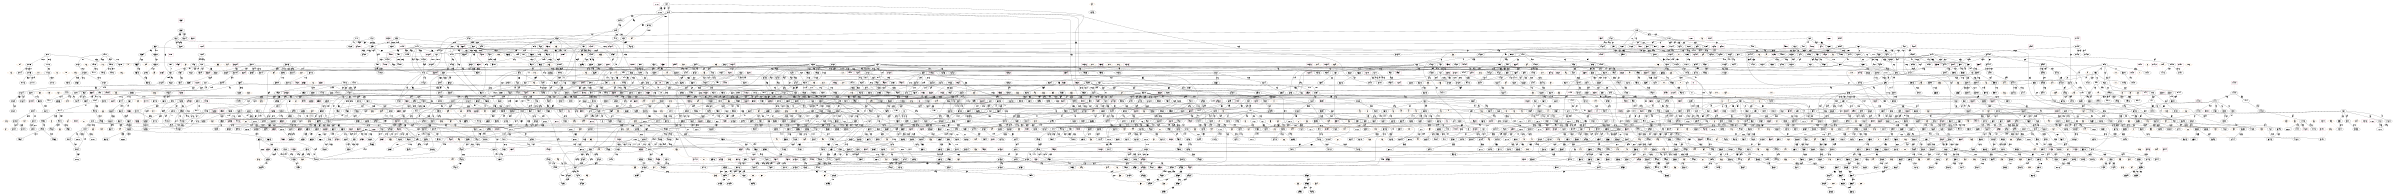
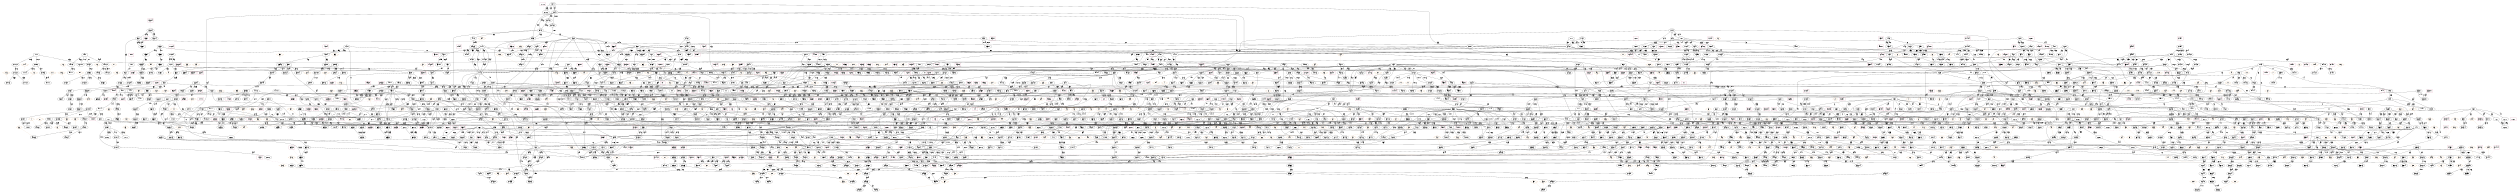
node "13415": added
